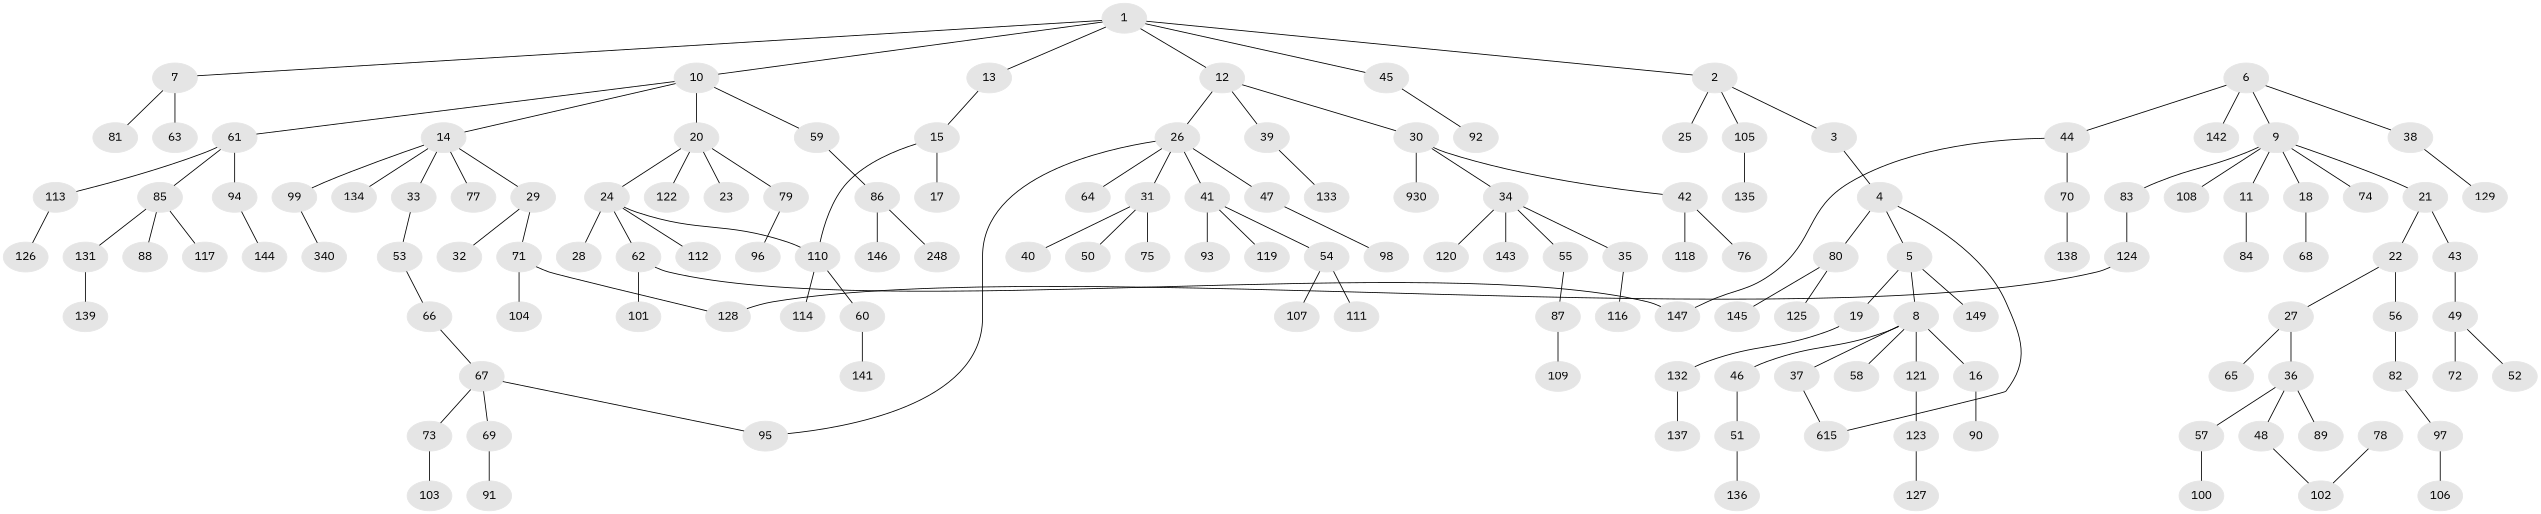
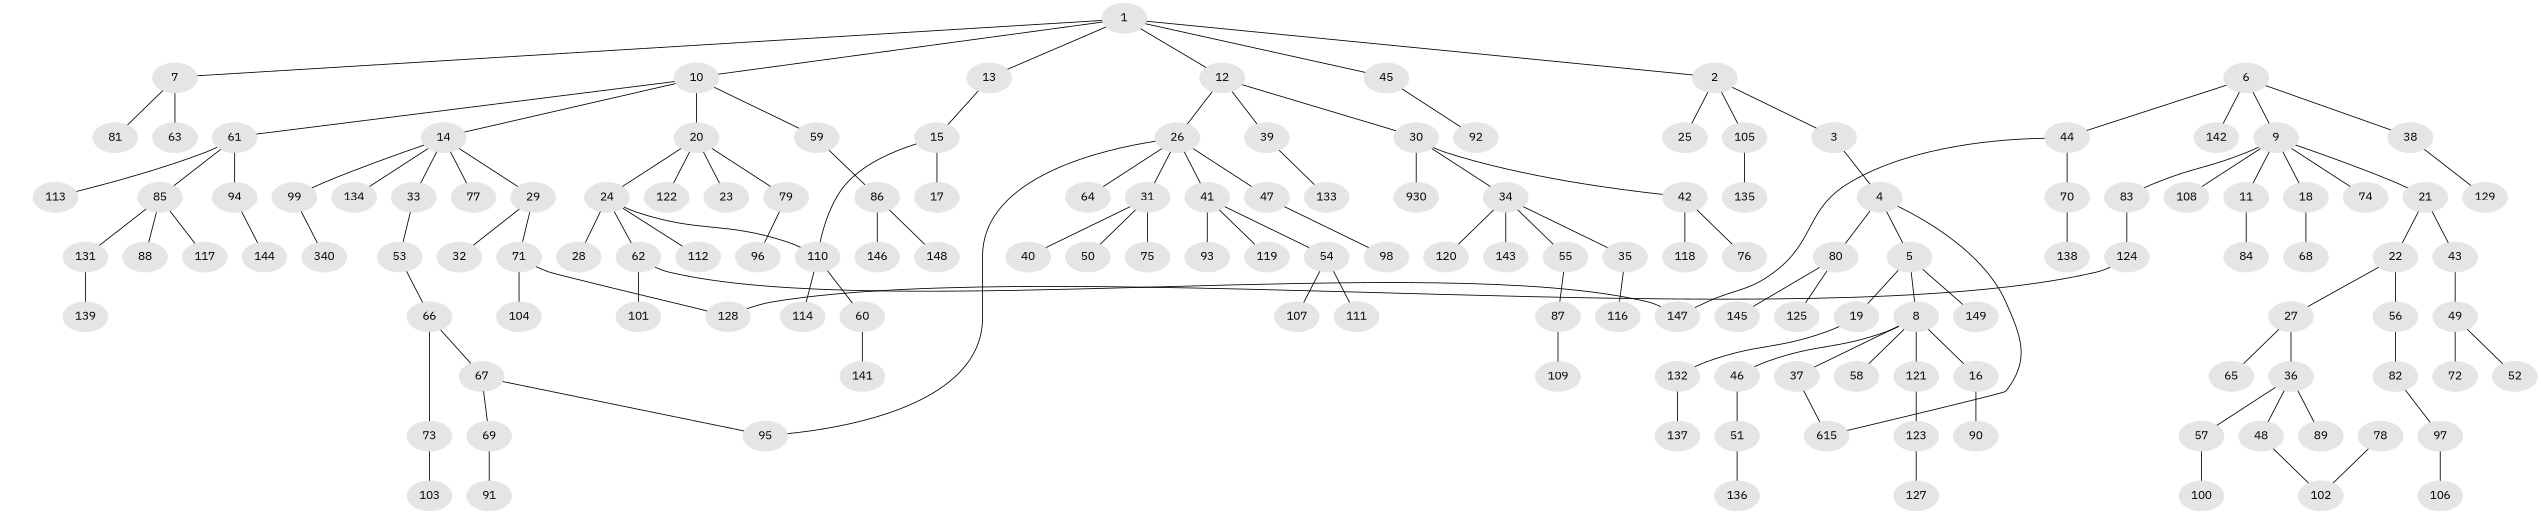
node "126": removed
node "248": label "248" -> "148"
edge "67" -- "73": now "66" -- "73"
